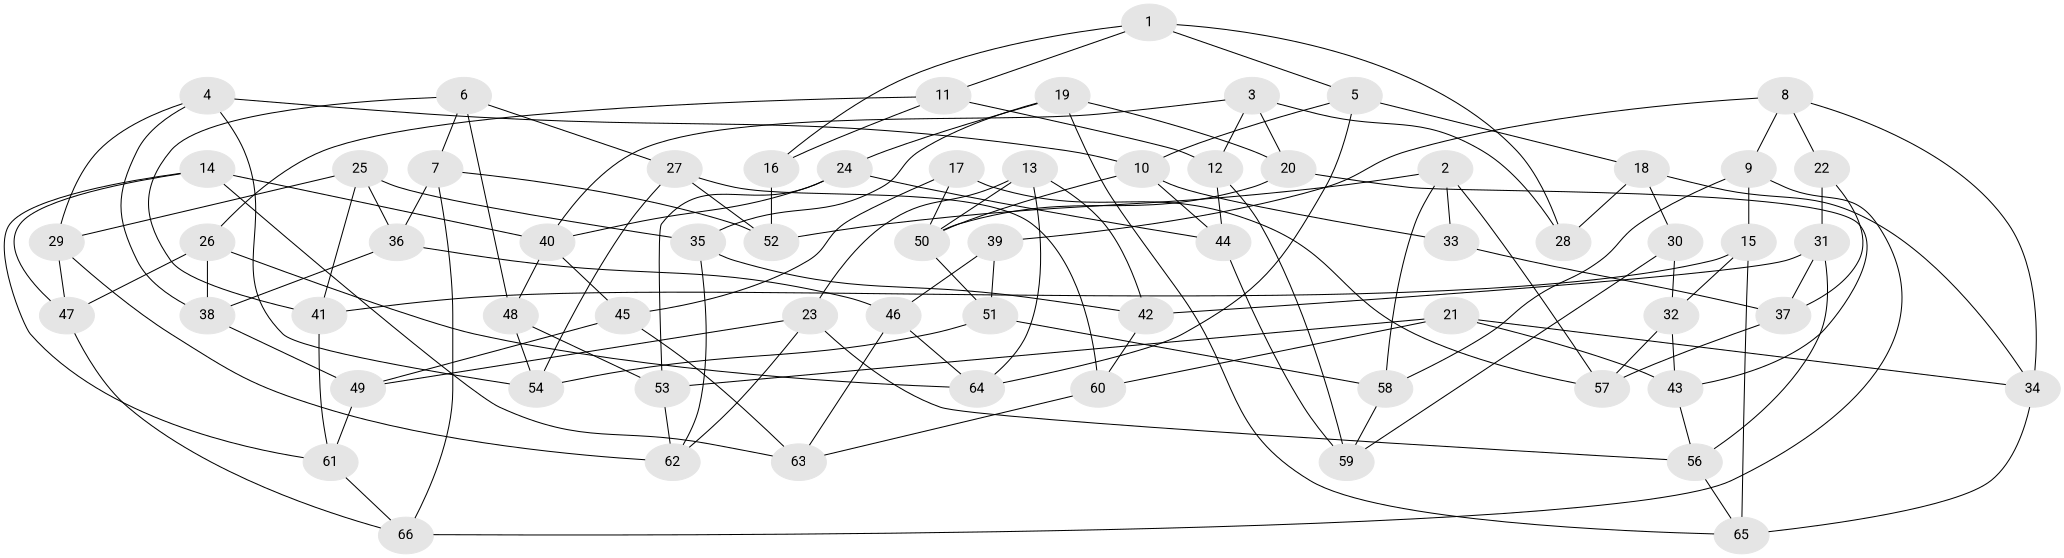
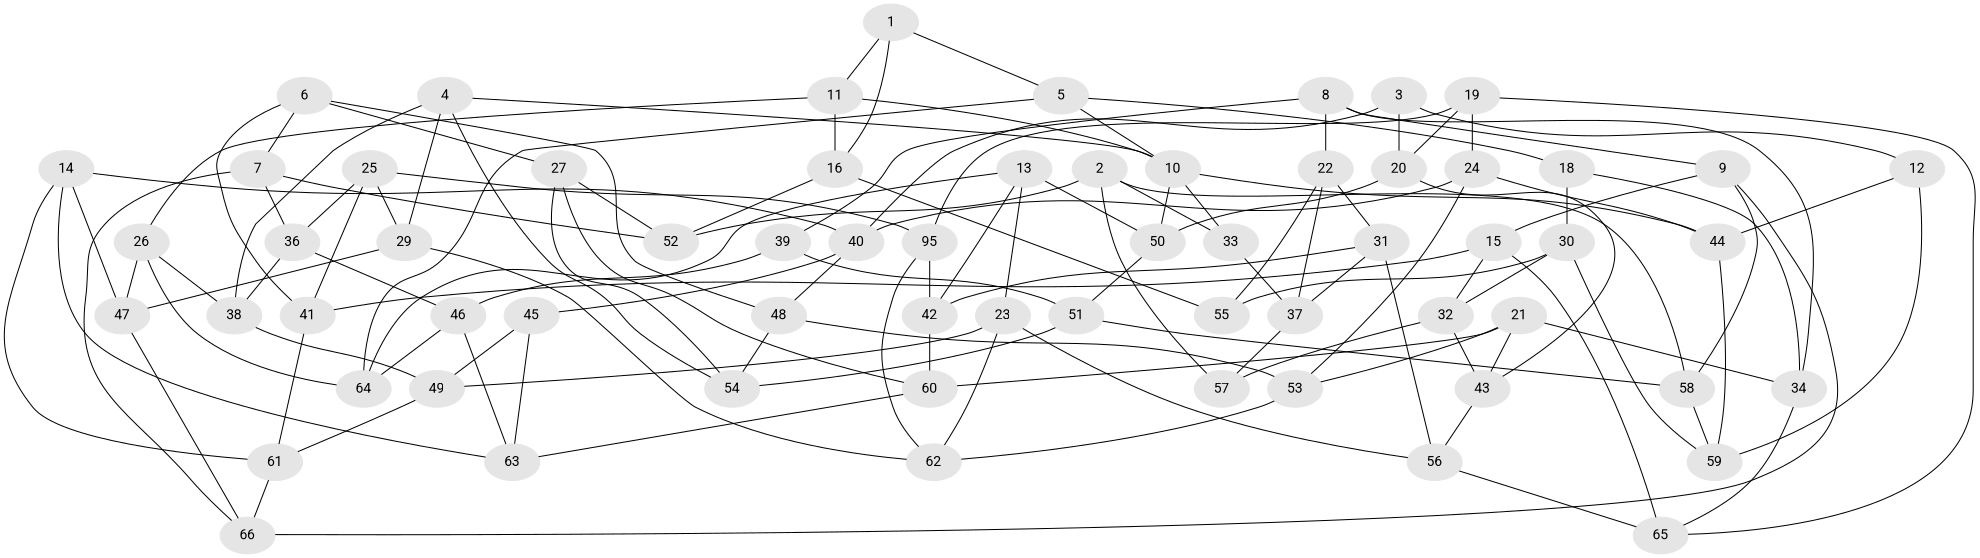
edge "11" -- "12": now "11" -- "10"
node "17": removed
node "35": label "35" -> "95"
node "28": removed
node "55": added
